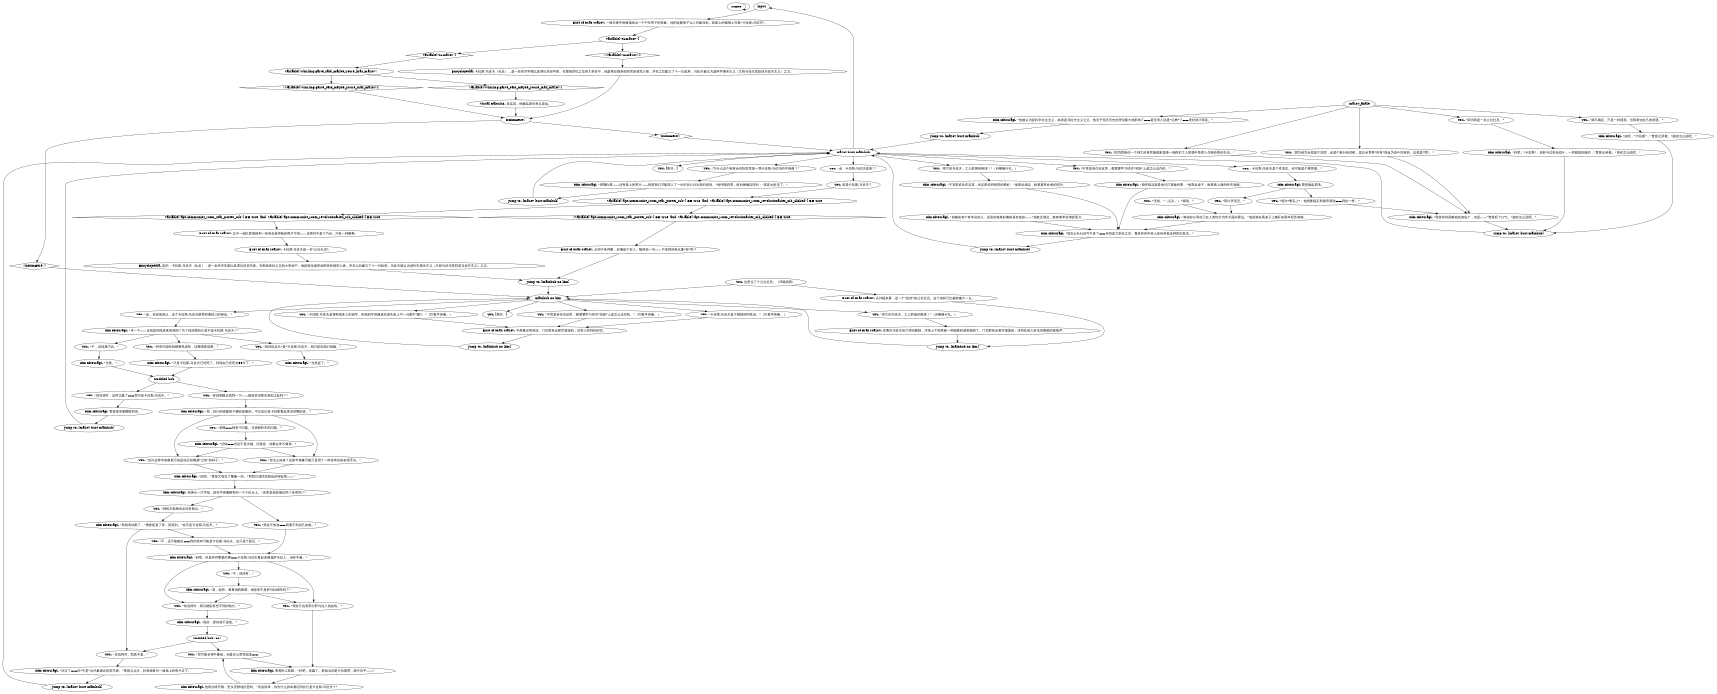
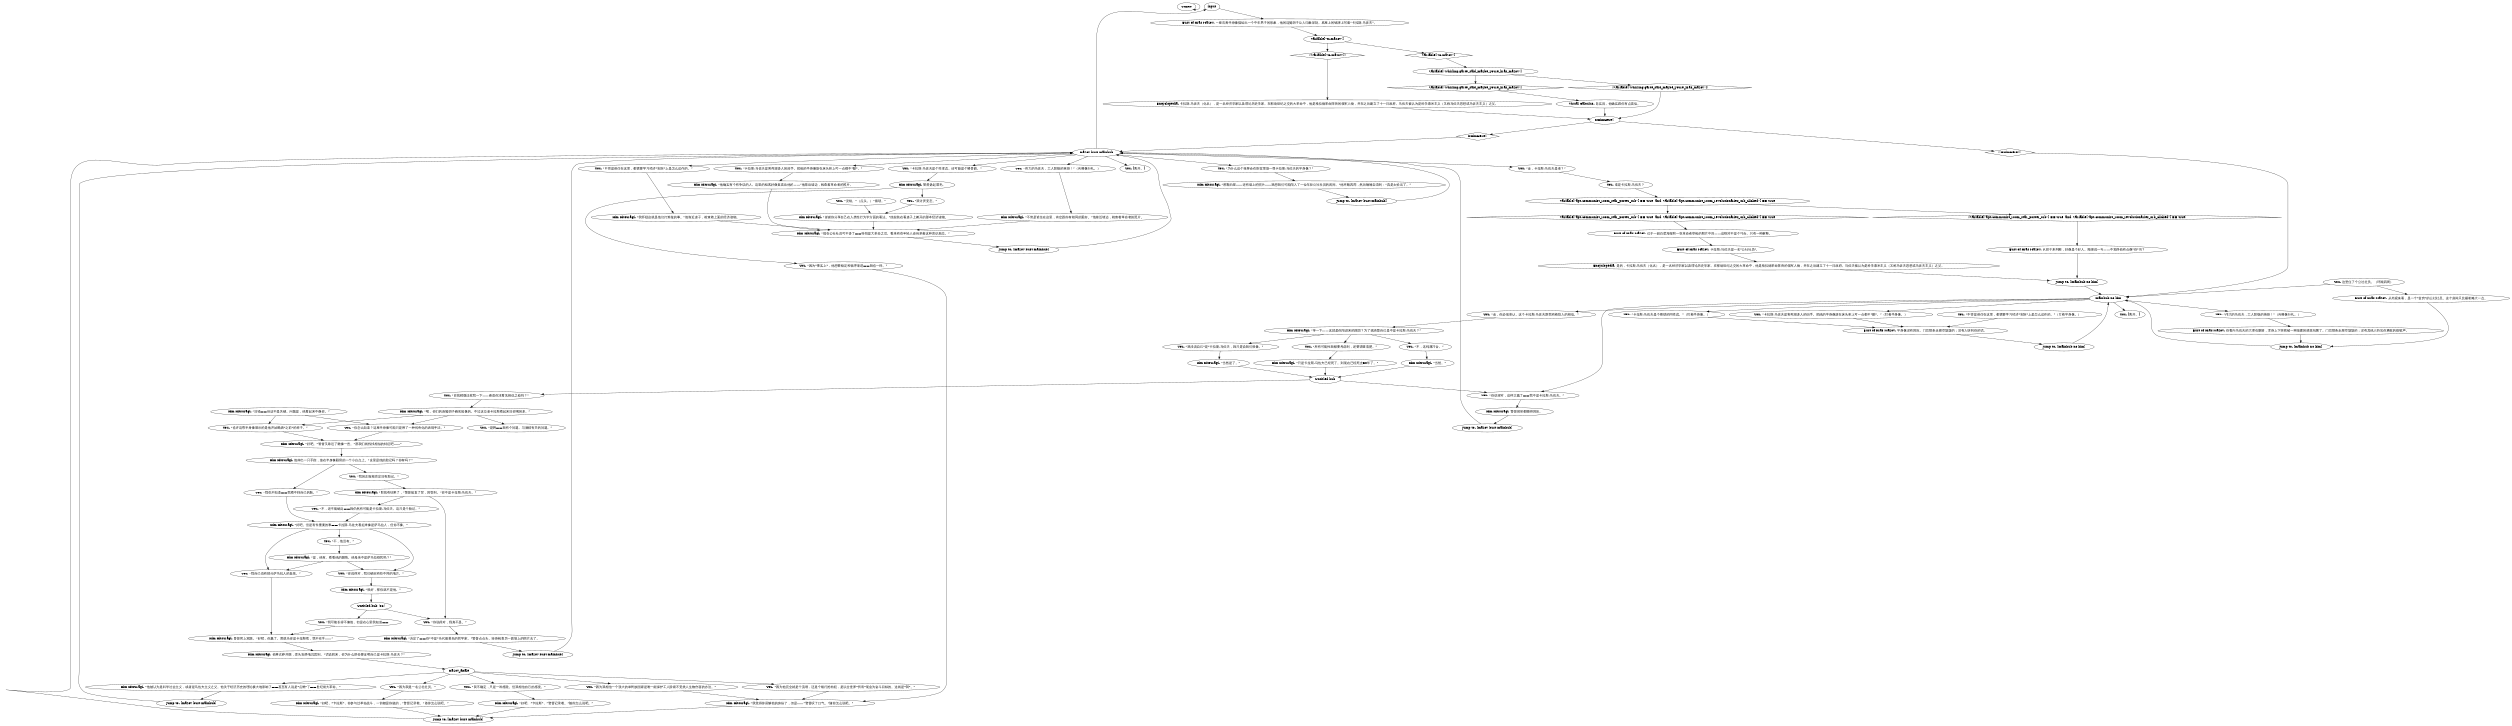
node "You: “卡拉斯·马佐夫是害死很多人的凶手。把他的半身像放在床头柜上可一点都不*酷*。”": added
edge "mainhub no kim" -> "You: “不管是谁住在这里，都需要学习经济*实际*上是怎么运作的。”（盯着半身像。）": now "mainhub no kim" -> "You: “你说得对，这样太蠢了——我不是卡拉斯·马佐夫。”"
edge "Kim Kitsuragi: “当然是了。”" -> "Untitled hub": added
edge "You: “是啊——我有个问题。与酒精有关的问题。”" -> "Kim Kitsuragi: “没错——但这不是关键。问题是，他看起来不像你。”": removed
edge "Kim Kitsuragi: 他再次睁开眼，歪头安静地沉思到。“话说回来，你为什么拼命要证明自己是卡拉斯·马佐夫？”" -> "You: “我可能长得不像他，但是在心里我知道——": now "Kim Kitsuragi: 他再次睁开眼，歪头安静地沉思到。“话说回来，你为什么拼命要证明自己是卡拉斯·马佐夫？”" -> "mazov_finale"
